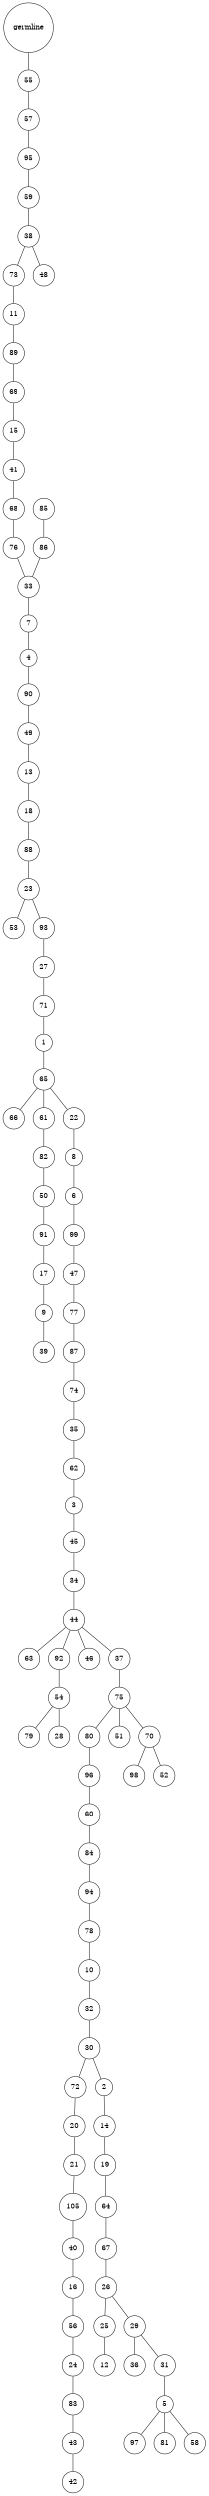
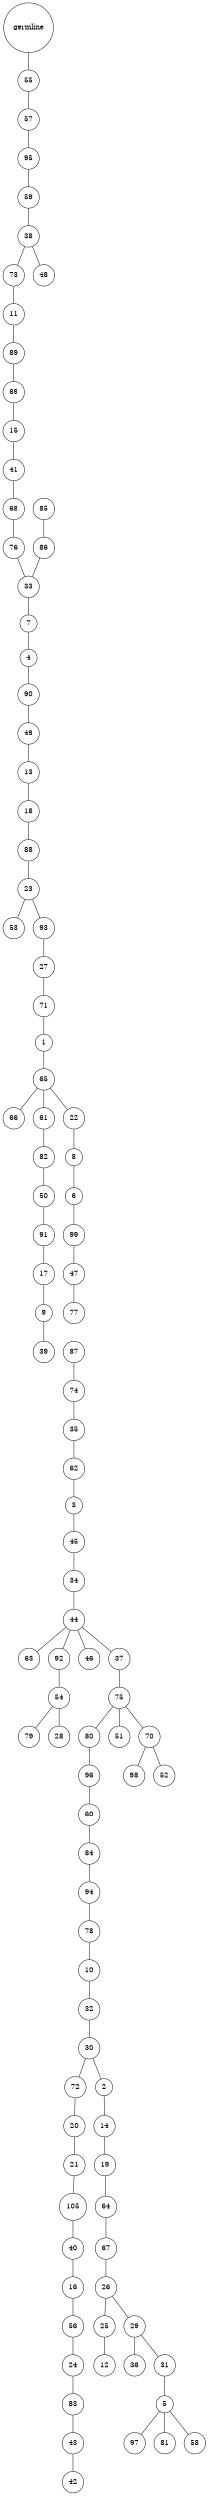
edge "77" -- "87": removed
